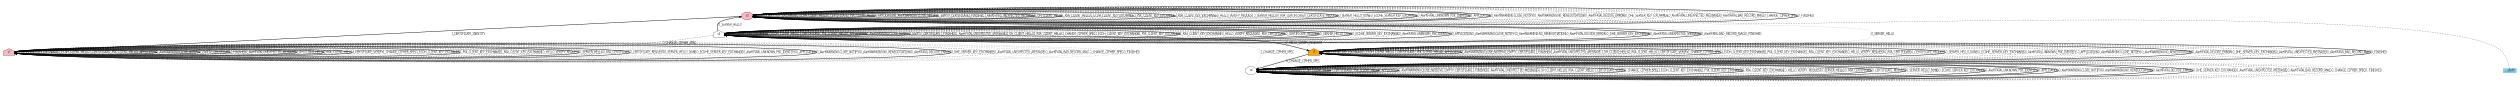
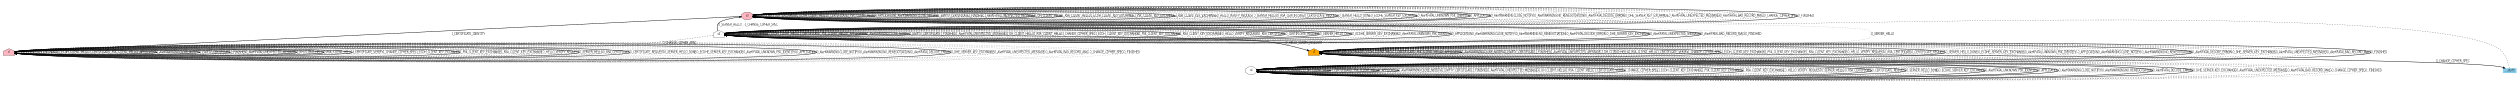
edge "s4" -> "s2": now "s0" -> "s2"
edge "s3" -> "s4": now "s3" -> "__start0"
